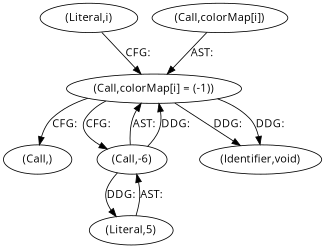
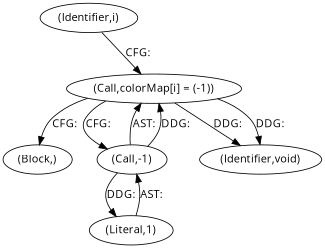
node "(Literal,i)": label "(Literal,i)" -> "(Identifier,i)"
node "(Call,colorMap[i])": removed
node "(Call,)": label "(Call,)" -> "(Block,)"
node "(Call,-6)": label "(Call,-6)" -> "(Call,-1)"
node "(Literal,5)": label "(Literal,5)" -> "(Literal,1)"
